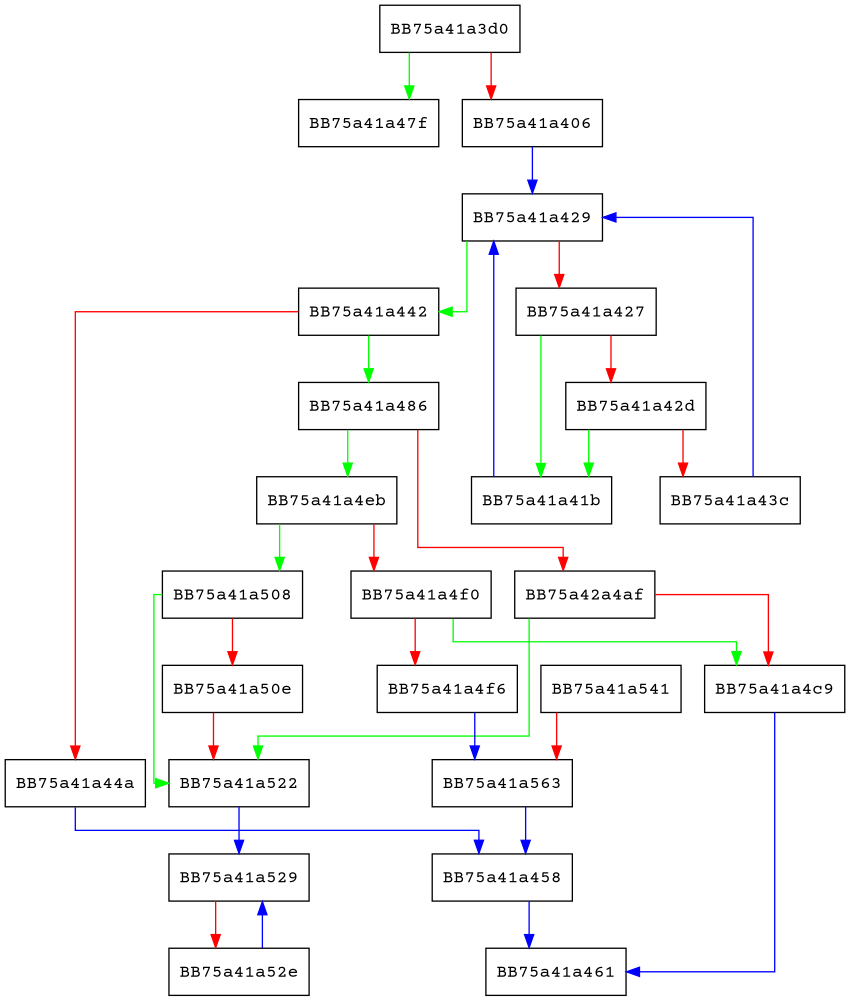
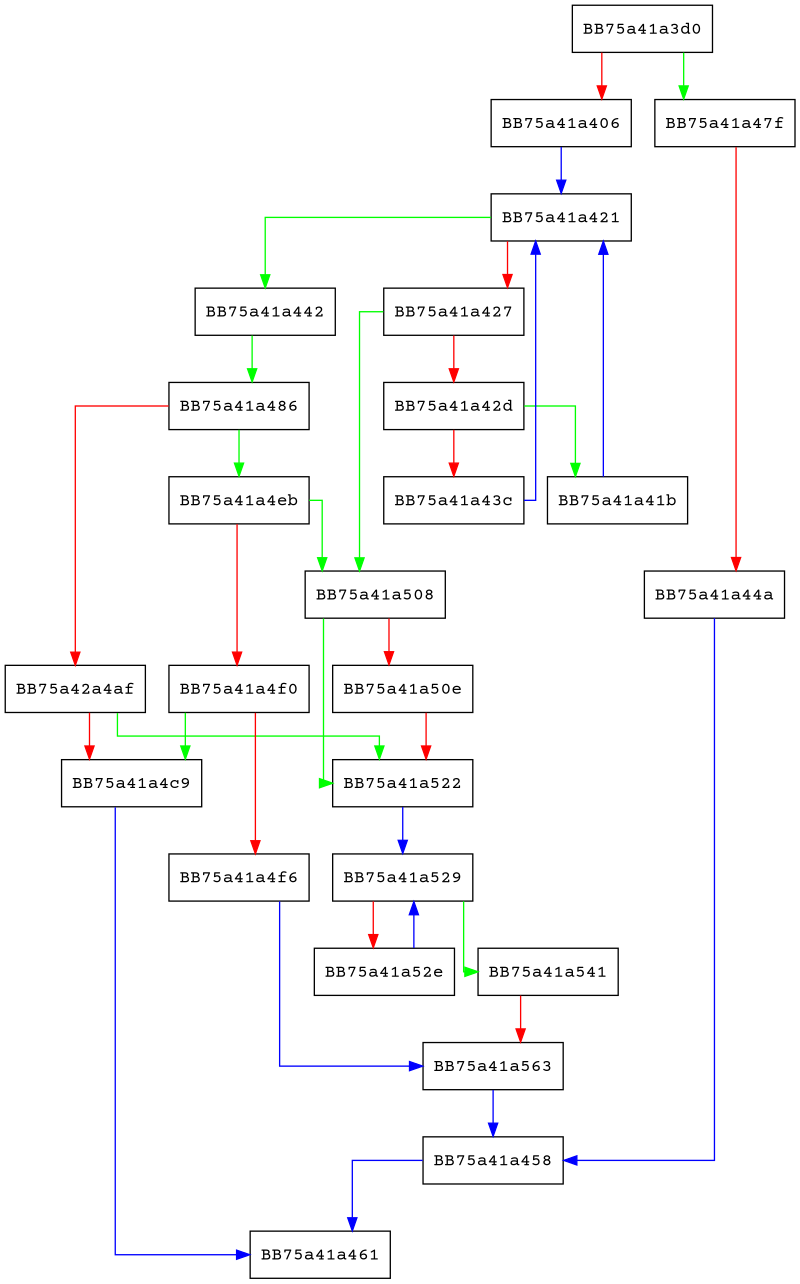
node "BB75a41a429": label "BB75a41a429" -> "BB75a41a421"
edge "BB75a41a427" -> "BB75a41a41b": now "BB75a41a427" -> "BB75a41a508"
edge "BB75a41a442" -> "BB75a41a44a": now "BB75a41a47f" -> "BB75a41a44a"
edge "BB75a41a529" -> "BB75a41a541": added
